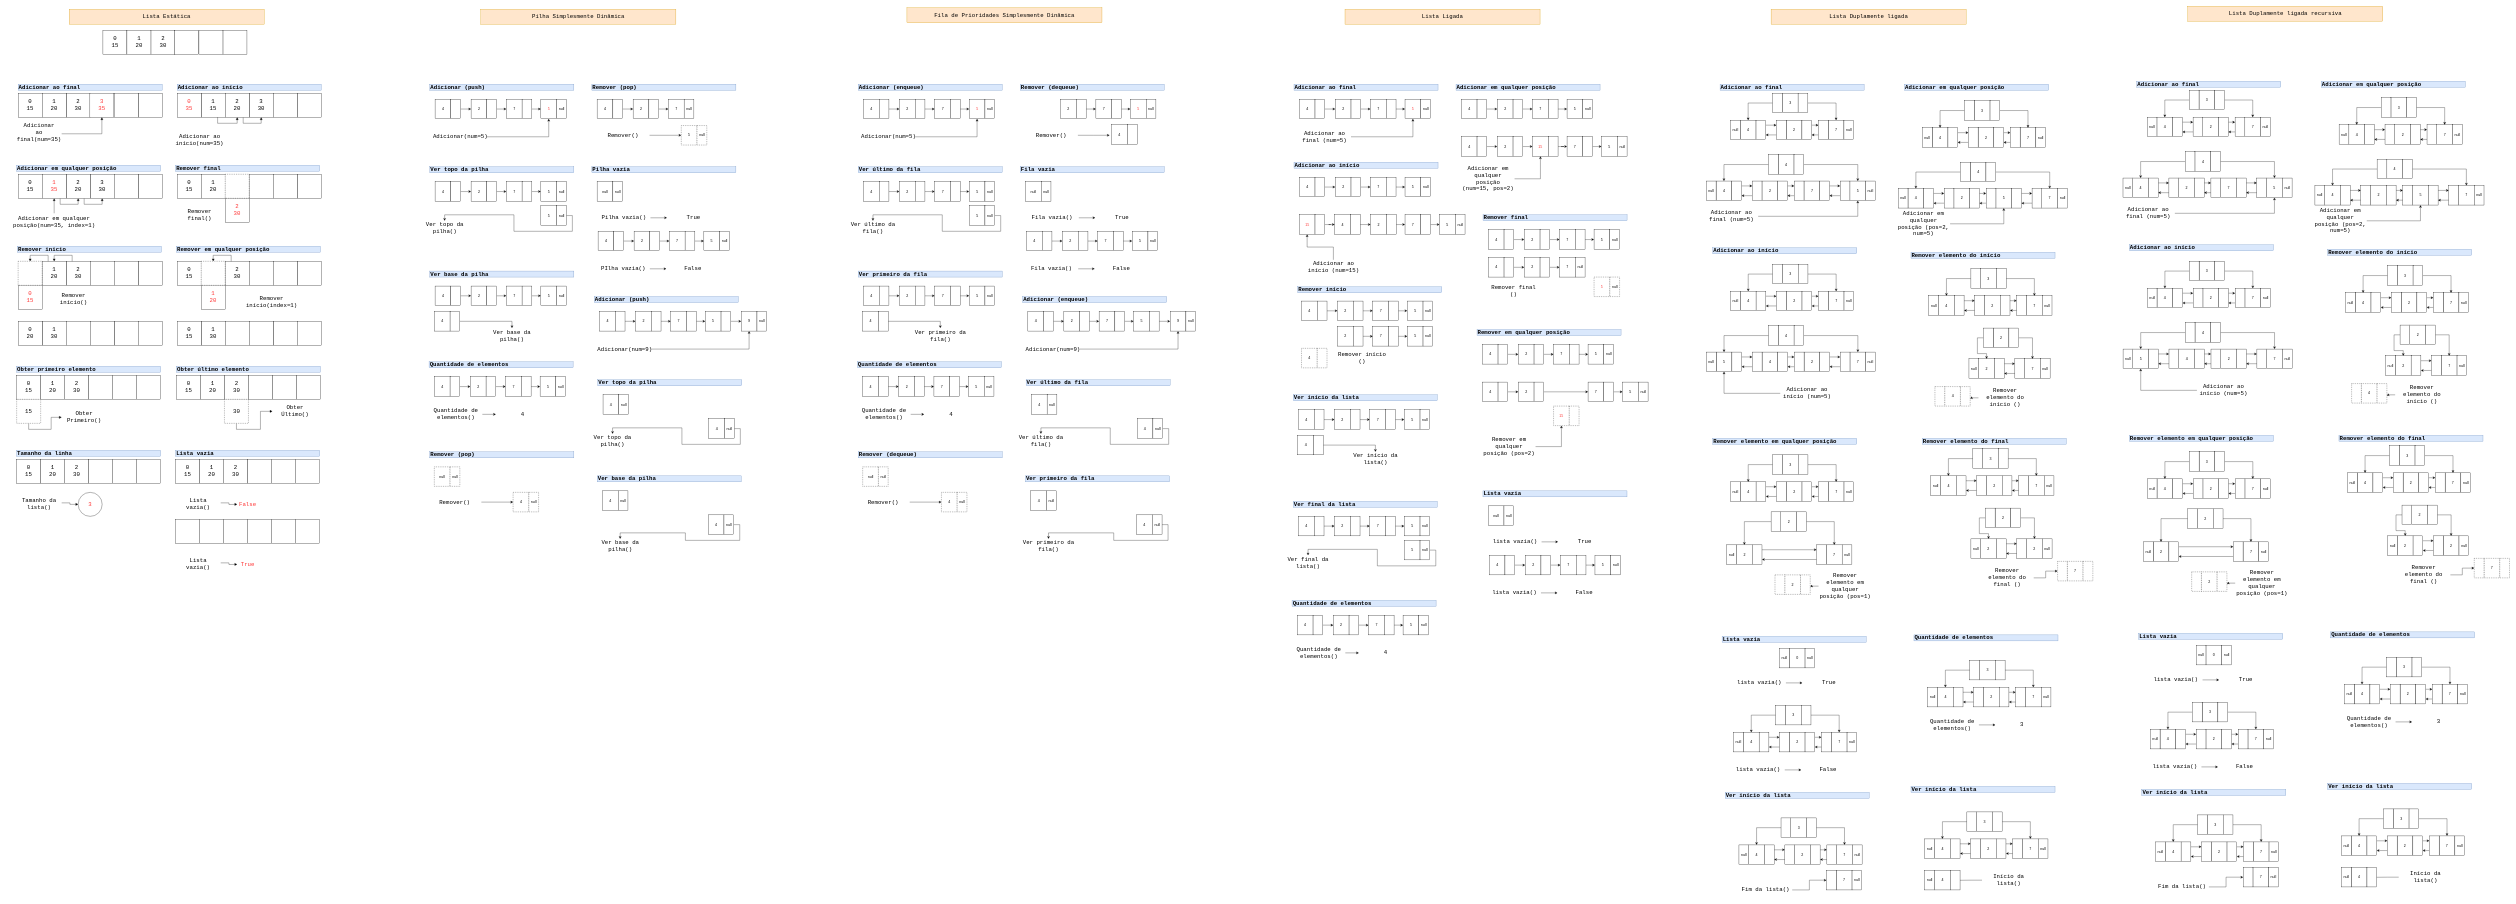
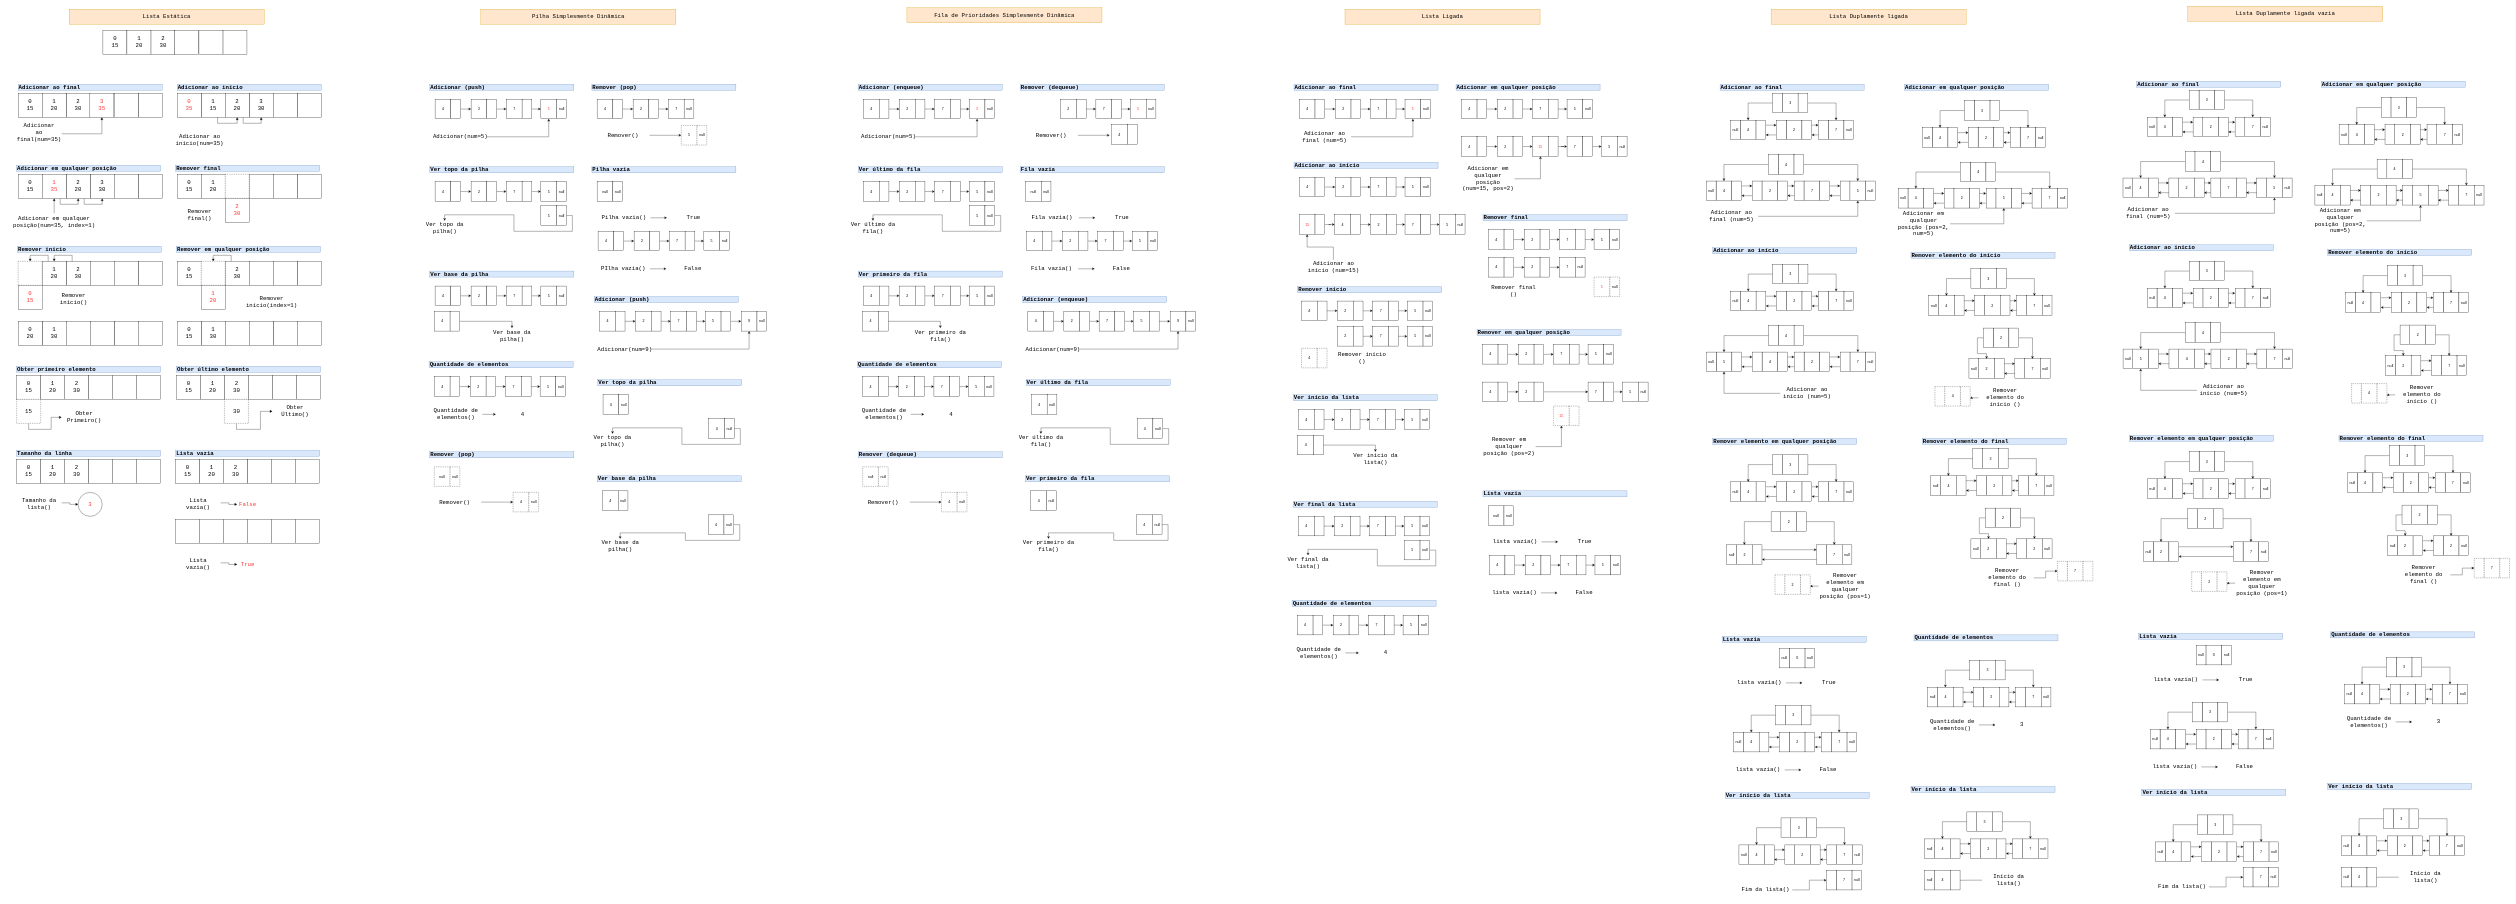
node "Lista Duplamente ligada recursiva": label "Lista Duplamente ligada recursiva" -> "Lista Duplamente ligada vazia"
